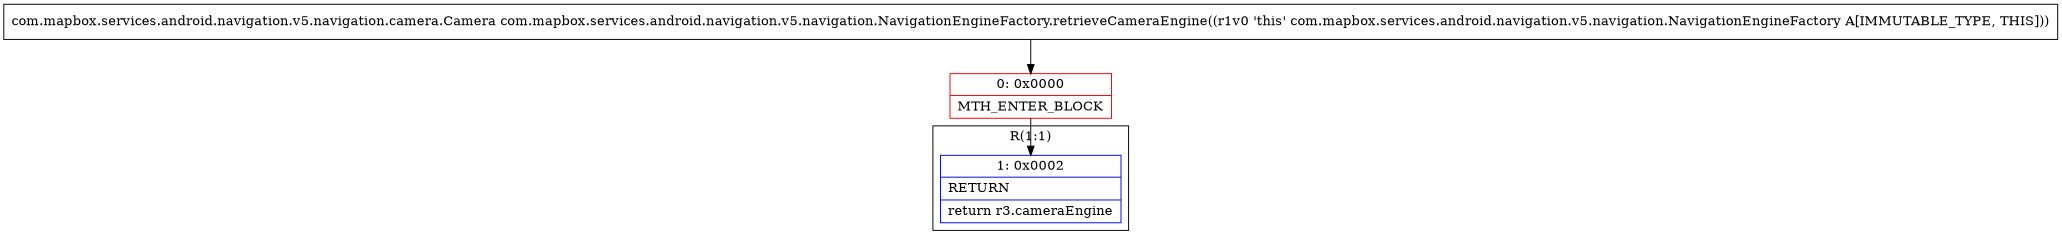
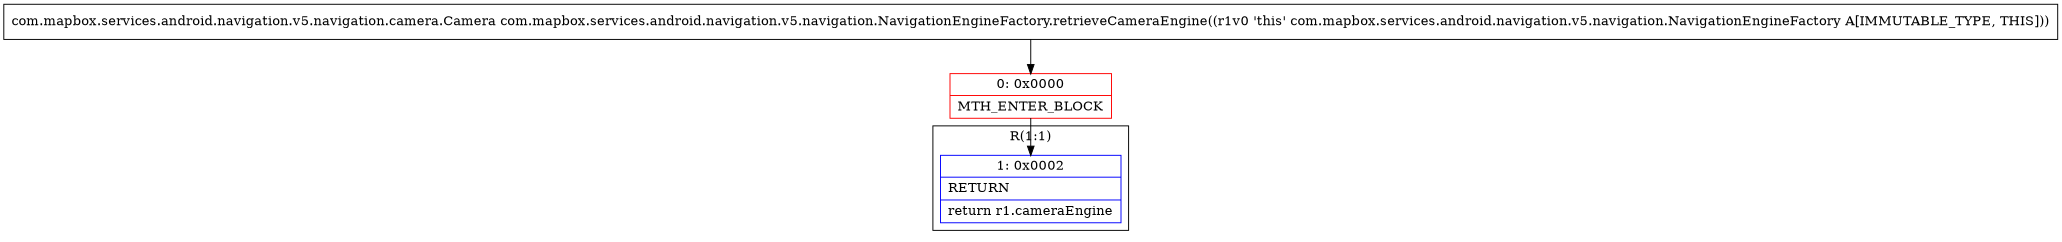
node "1: 0x0002": text "return r3.cameraEngine" -> "return r1.cameraEngine"
